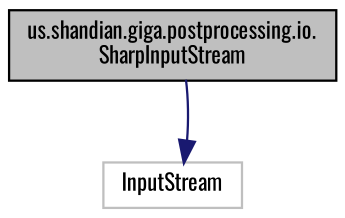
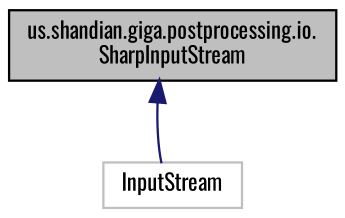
edge "us.shandian.giga.postprocessing.io. SharpInputStream" -> "InputStream": reversed
